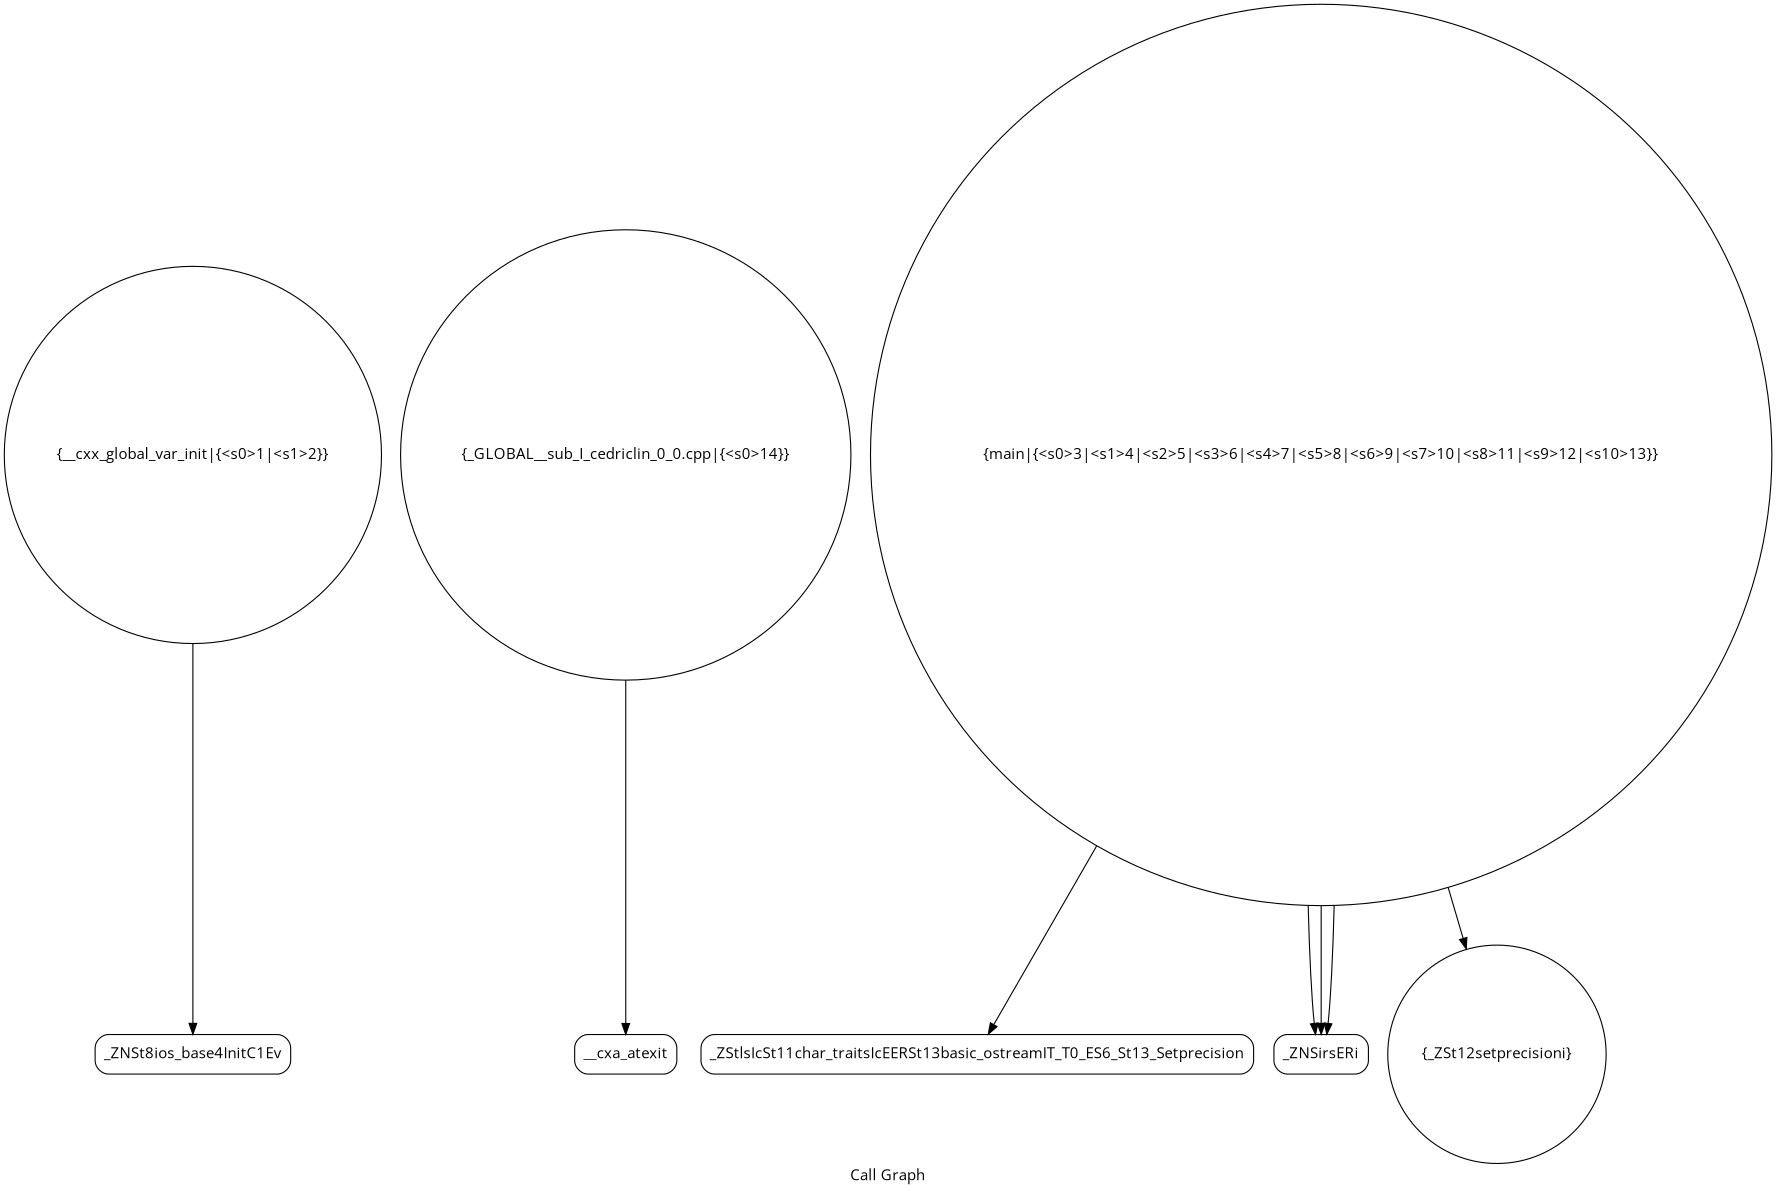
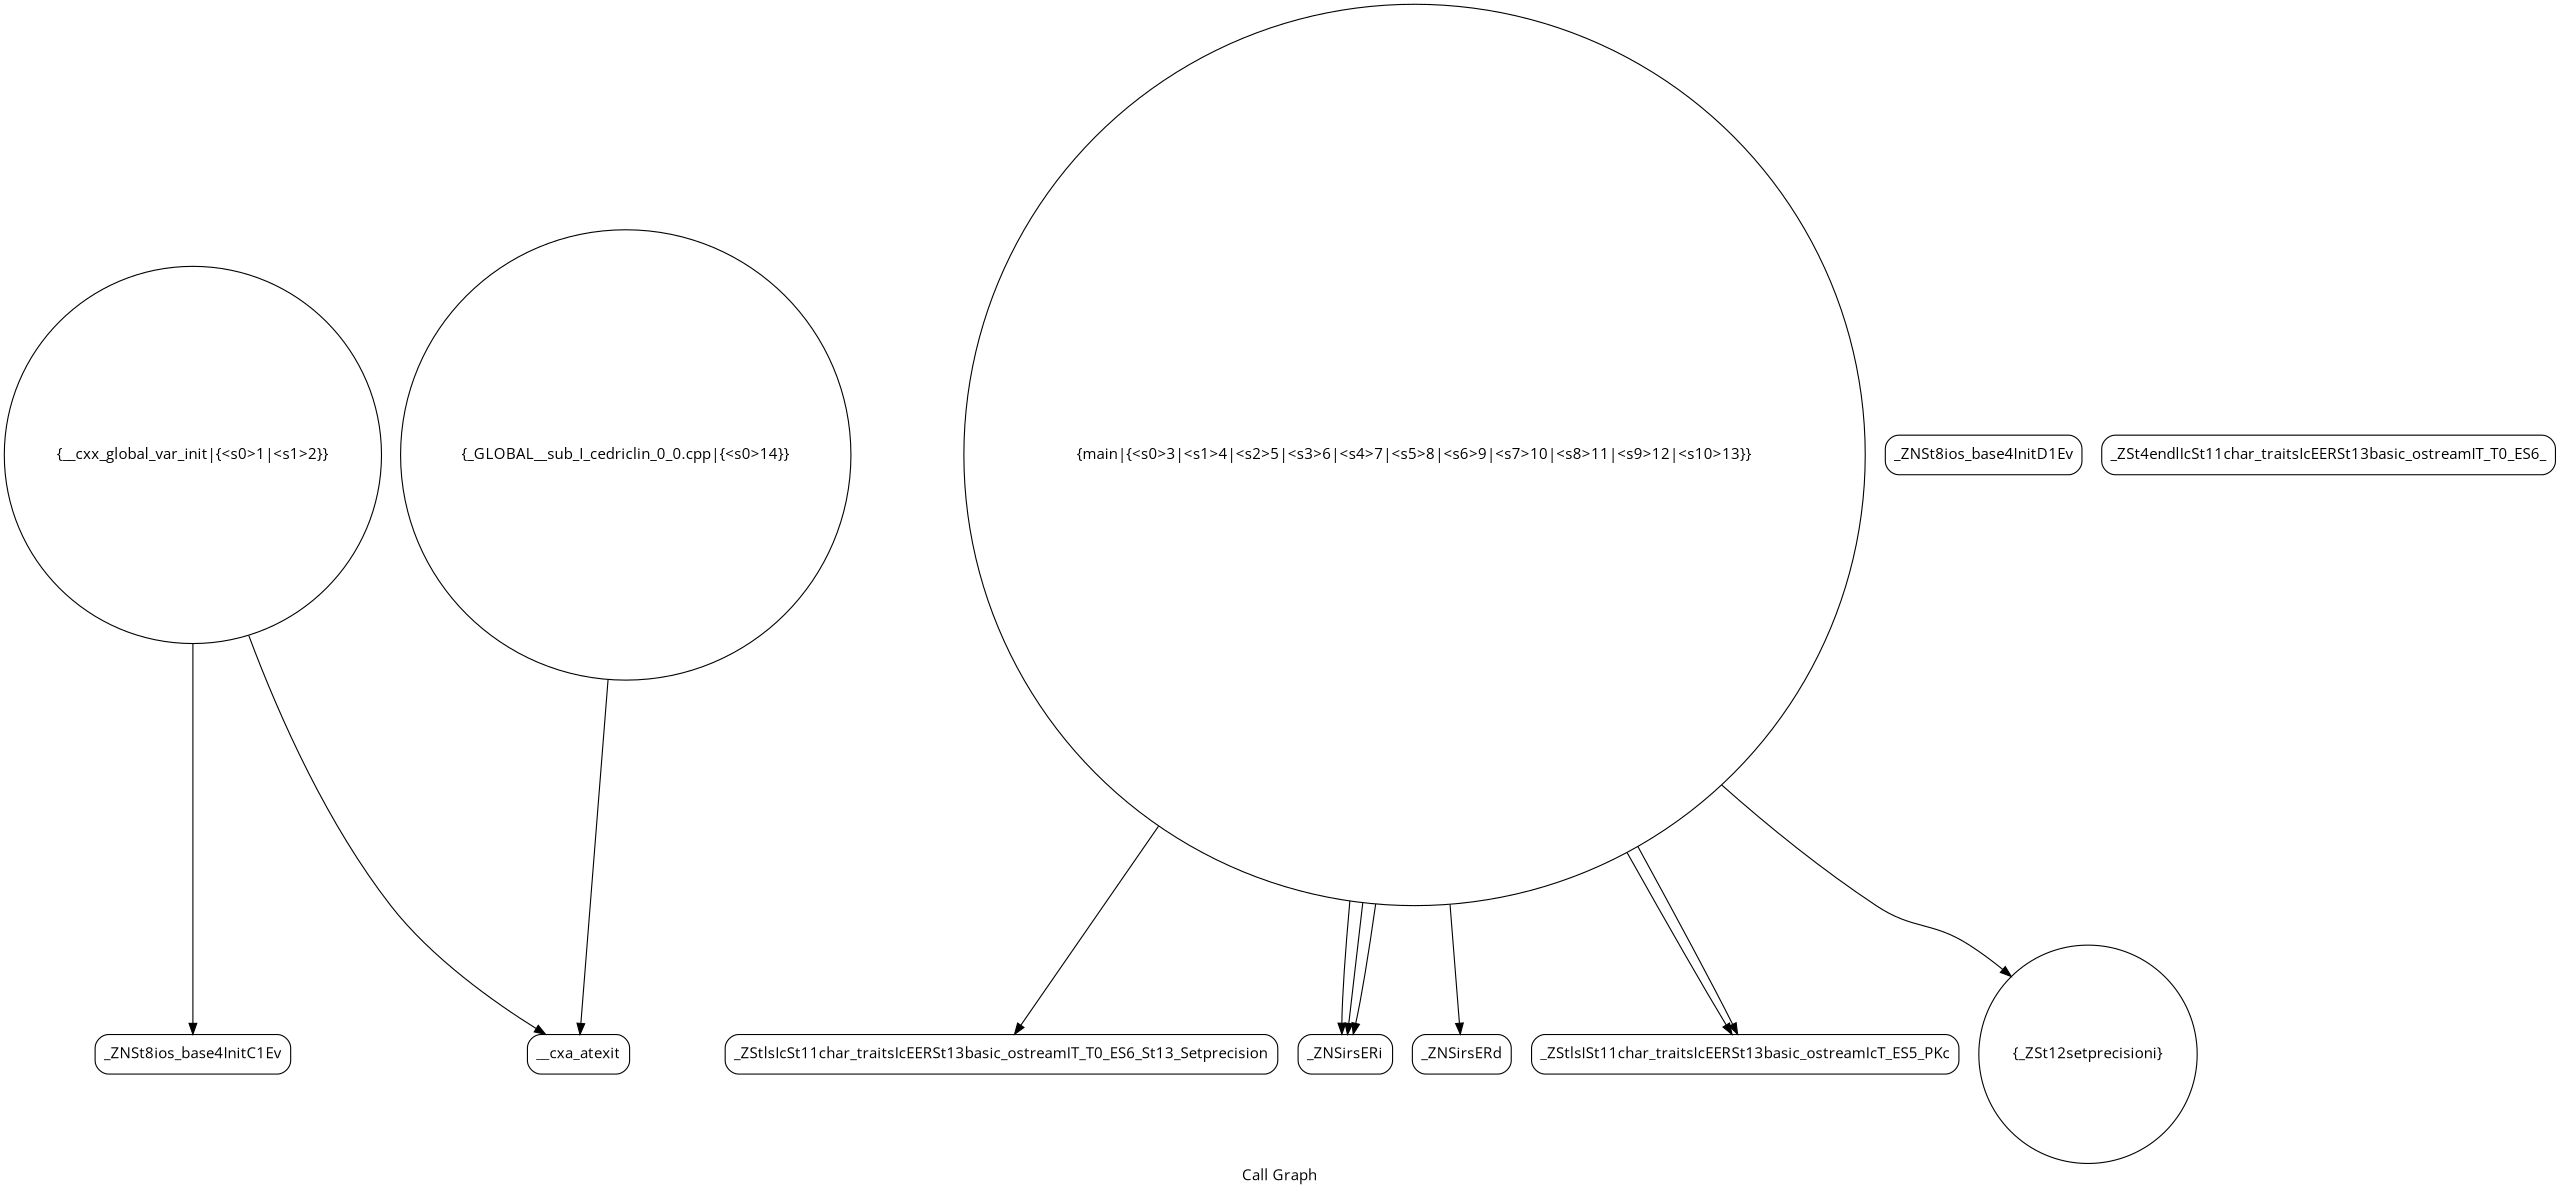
node "_ZNSt8ios_base4InitD1Ev": added
node "_ZSt4endlIcSt11char_traitsIcEERSt13basic_ostreamIT_T0_ES6_": added
edge "{__cxx_global_var_init|{<s0>1|<s1>2}}" -> "__cxa_atexit": added
node "_ZNSirsERd": added
node "_ZStlsISt11char_traitsIcEERSt13basic_ostreamIcT_ES5_PKc": added
